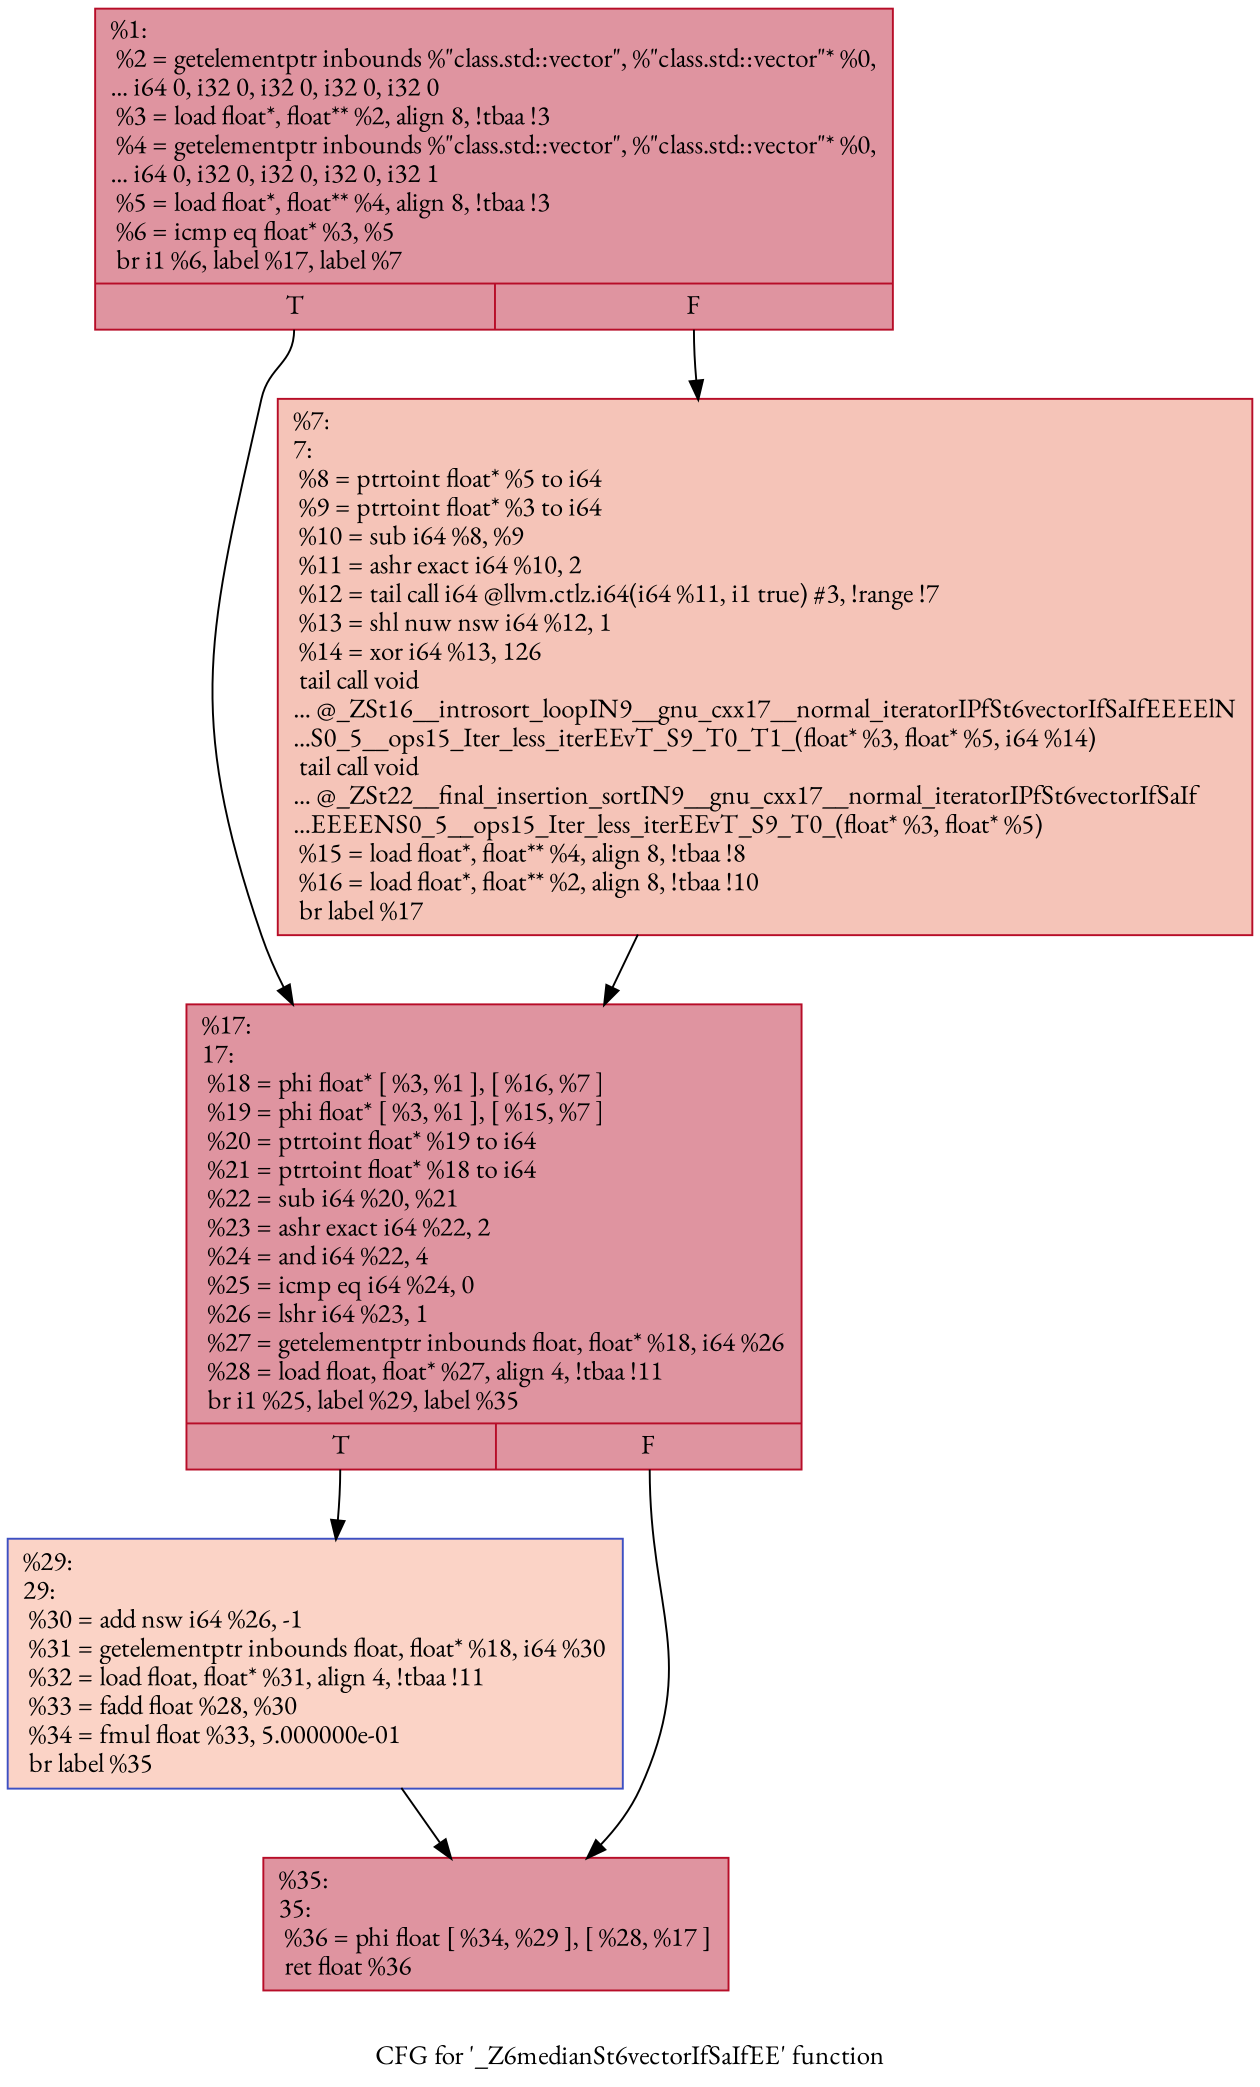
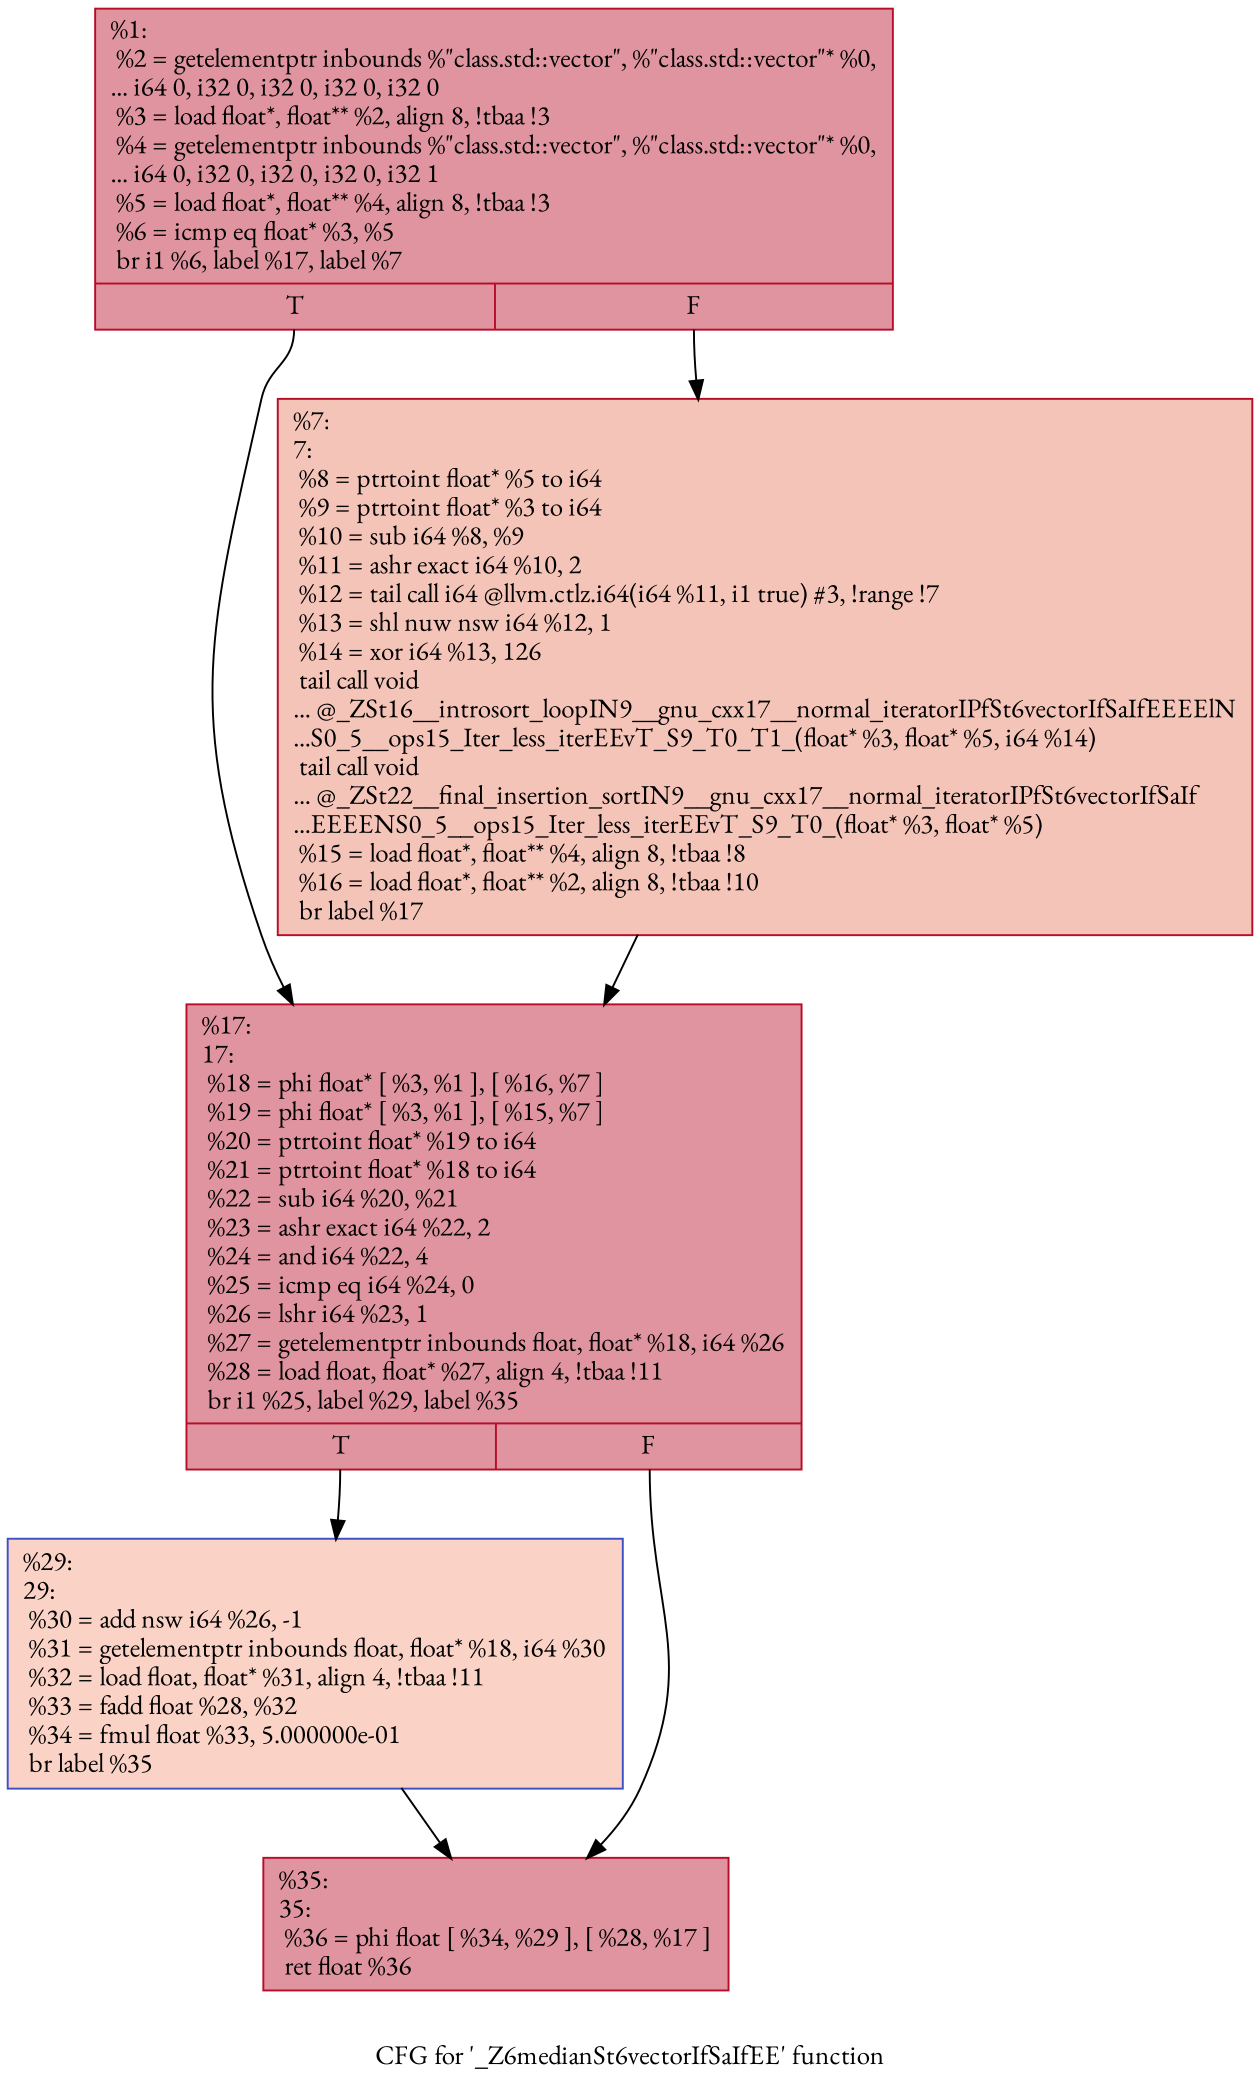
node "%29:": text "%33 = fadd float %28, %30" -> "%33 = fadd float %28, %32"
